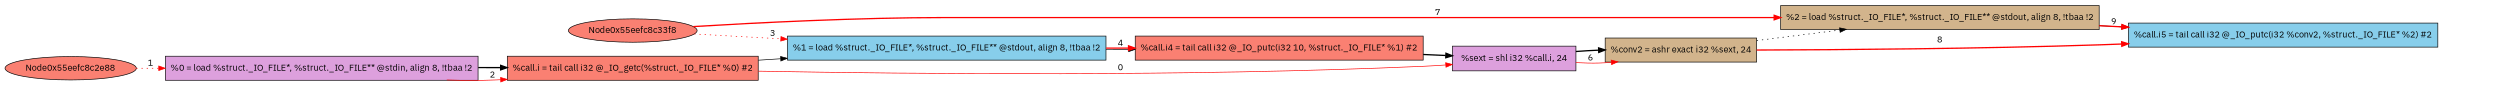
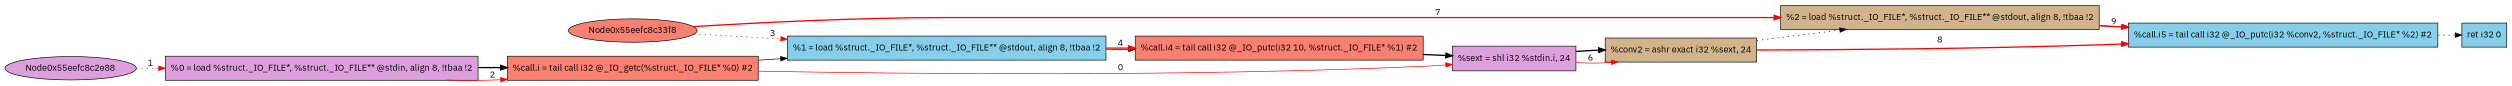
node "ret i32 0": added
node "%sext = shl i32 %call.i, 24": label "%sext = shl i32 %call.i, 24" -> "%sext = shl i32 %stdin.i, 24"
node "Node0x55eefc8c2e88": fillcolor salmon -> plum
